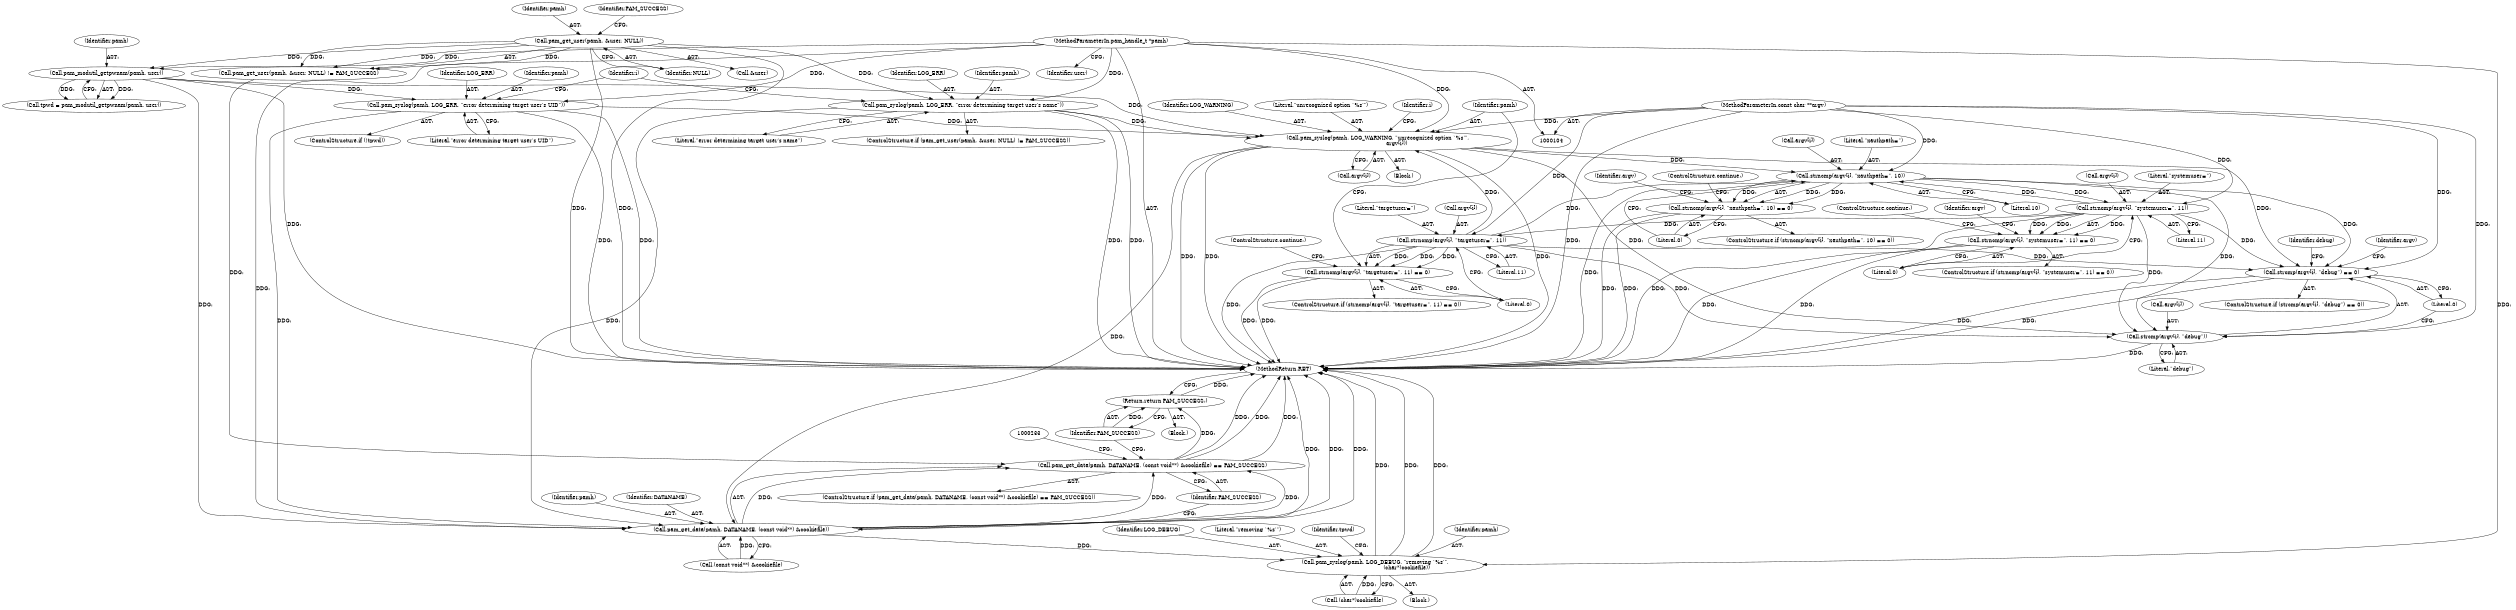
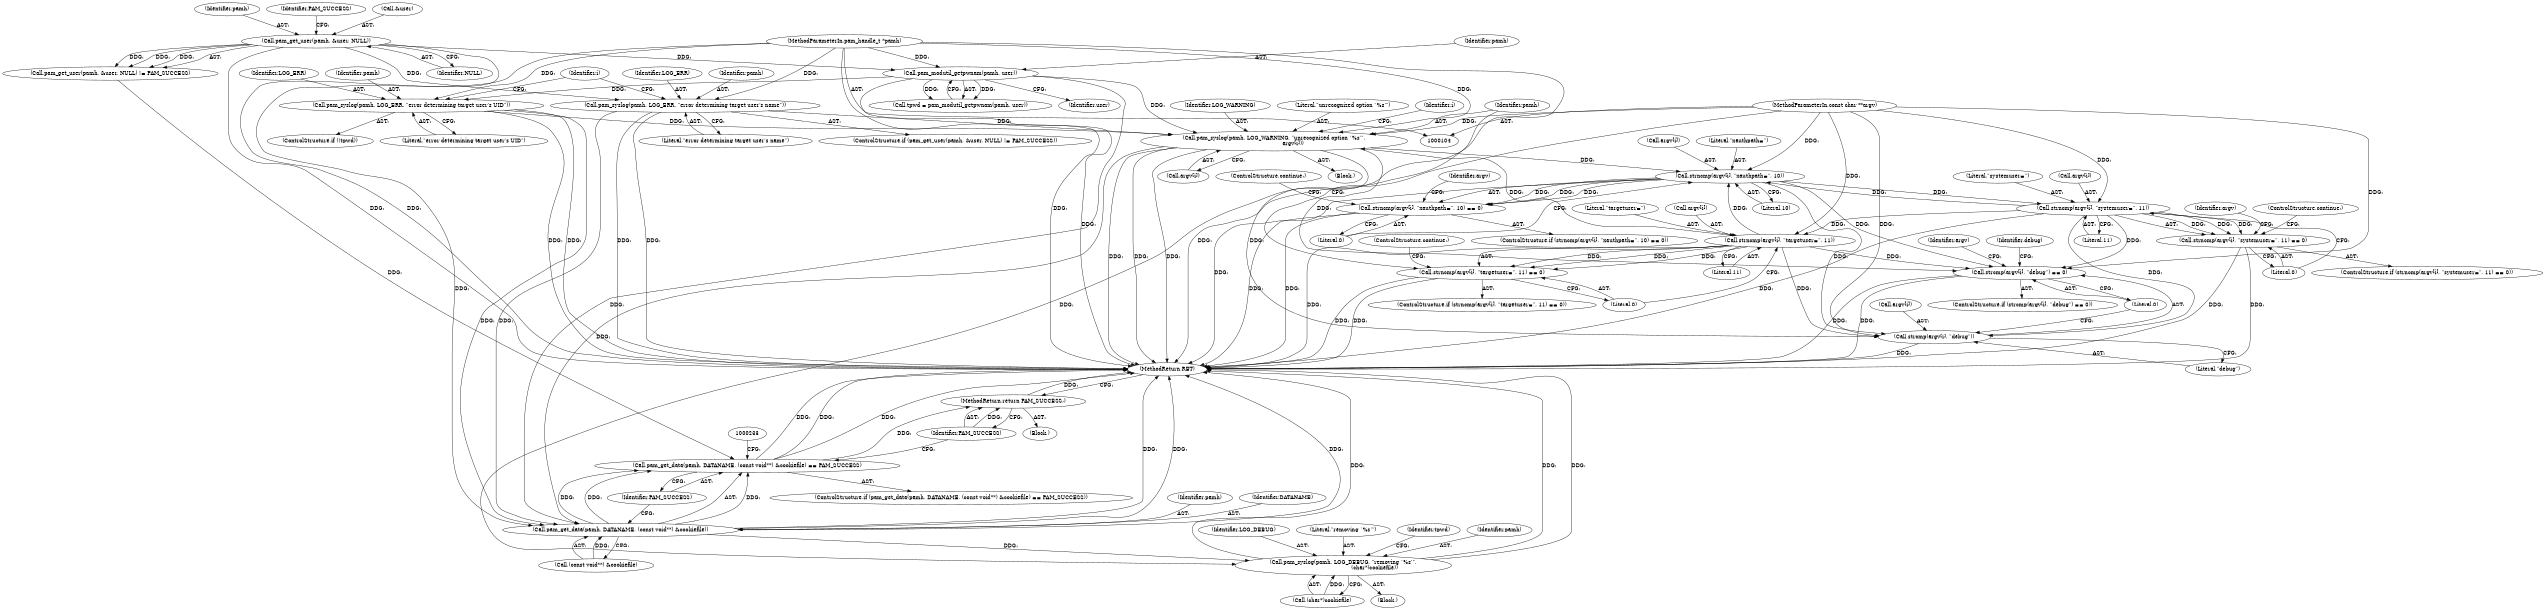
edge "(MethodParameterIn,pam_handle_t *pamh)" -> "(Identifier,user)": now "(Call,pam_modutil_getpwnam(pamh, user))" -> "(Identifier,user)"
edge "(Call,pam_get_user(pamh, &user, NULL))" -> "(Call,&user)": reversed
edge "(MethodParameterIn,pam_handle_t *pamh)" -> "(MethodReturn,RET)": label "AST: " -> "DDG: "
node "(Return,return PAM_SUCCESS;)": label "(Return,return PAM_SUCCESS;)" -> "(MethodReturn,return PAM_SUCCESS;)"
